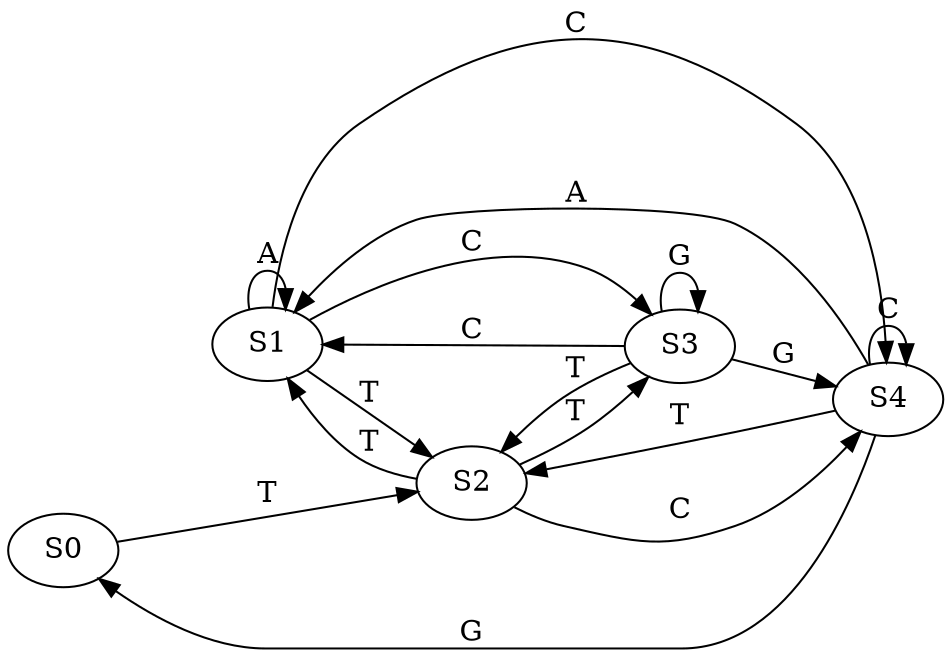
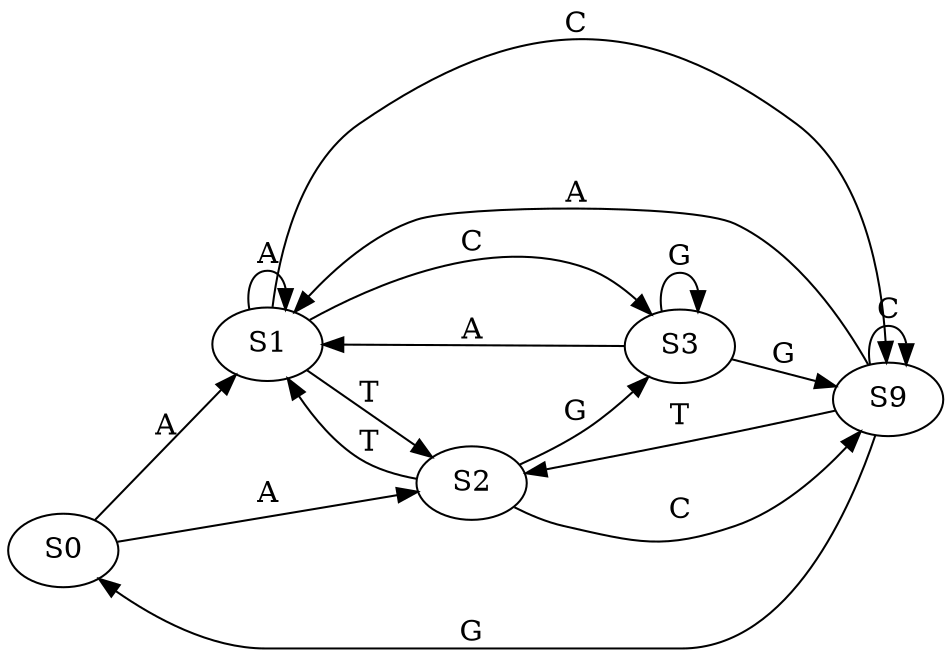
edge "S3" -> "S1": label "C" -> "A"
edge "S3" -> "S2": removed, label "T"
node "S4": label "S4" -> "S9"
edge "S2" -> "S3": label "T" -> "G"
edge "S0" -> "S1": added, label "A"
edge "S0" -> "S2": label "T" -> "A"
